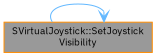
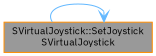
node "SVirtualJoystick::SetJoystick Visibility": label "SVirtualJoystick::SetJoystick Visibility" -> "SVirtualJoystick::SetJoystick SVirtualJoystick"
